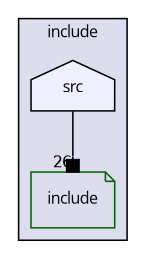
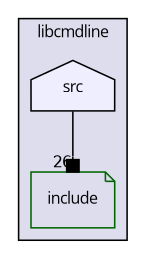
cluster "include": label "include" -> "libcmdline"
